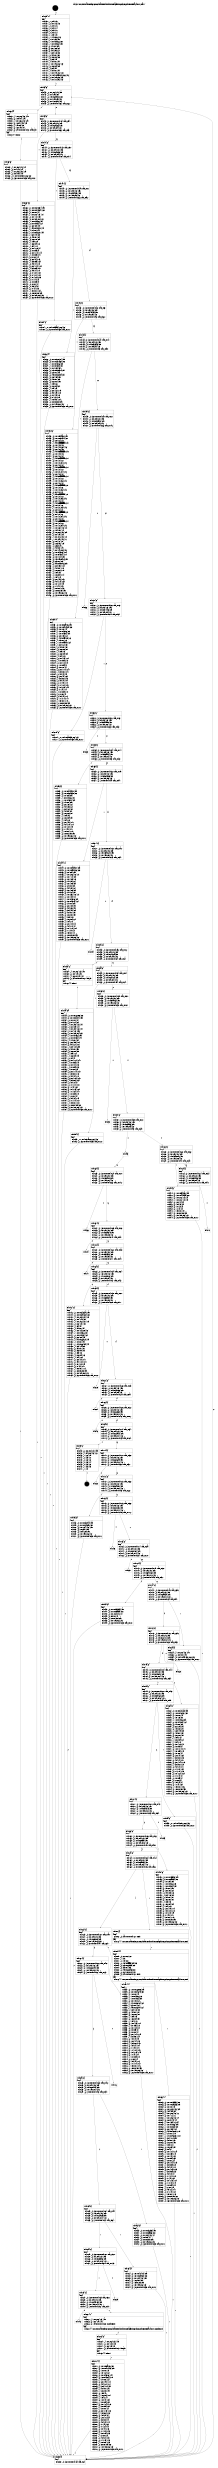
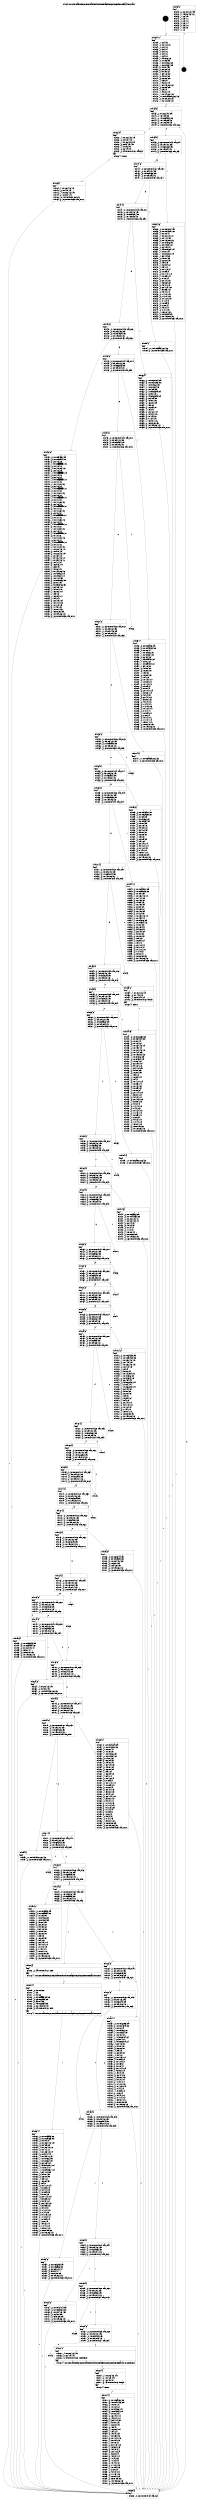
edge "0x401a89" -> "0x40163b [28]": now "0x40161f [28]" -> "0x40163b [28]"
edge "0x4016ff [28]" -> "0x40245f [18]": now "0x4016ff [28]" -> "0x4024b6"
node "0x4024e6": removed
edge "0x4017c3 [28]" -> "0x40232c": reversed
